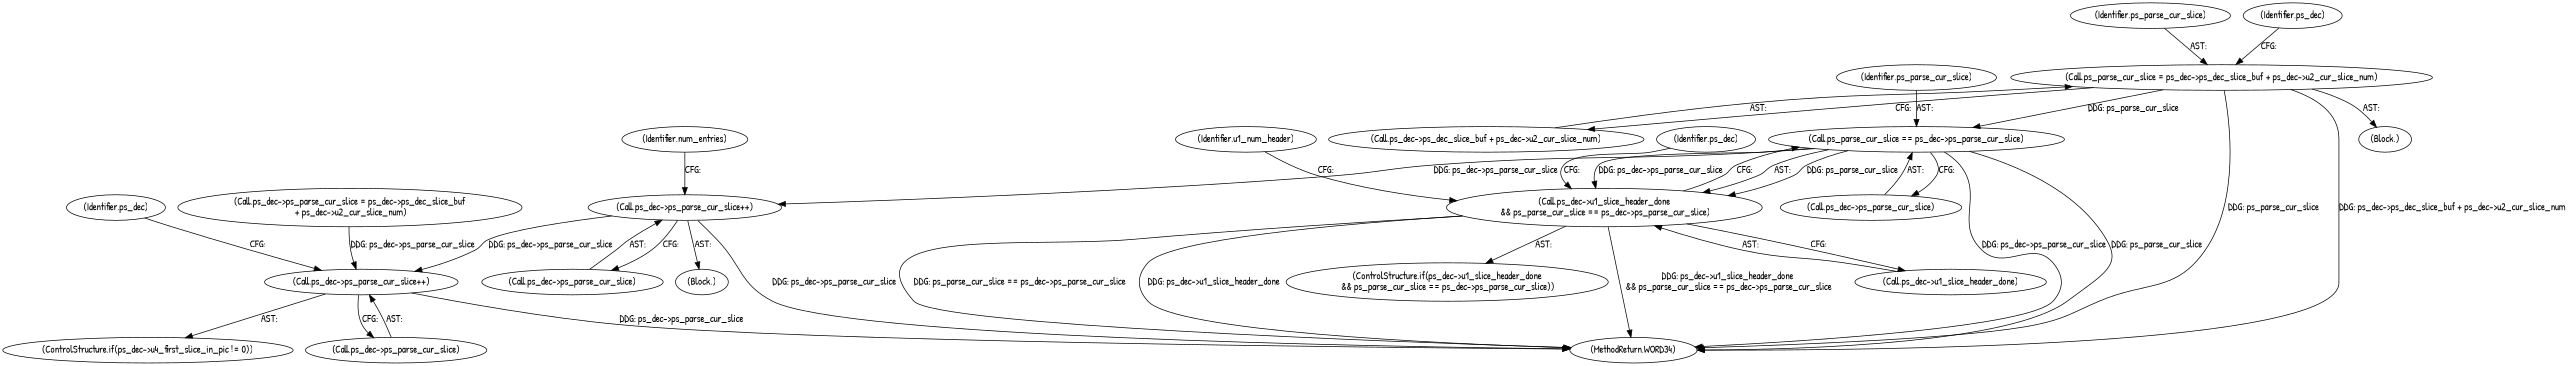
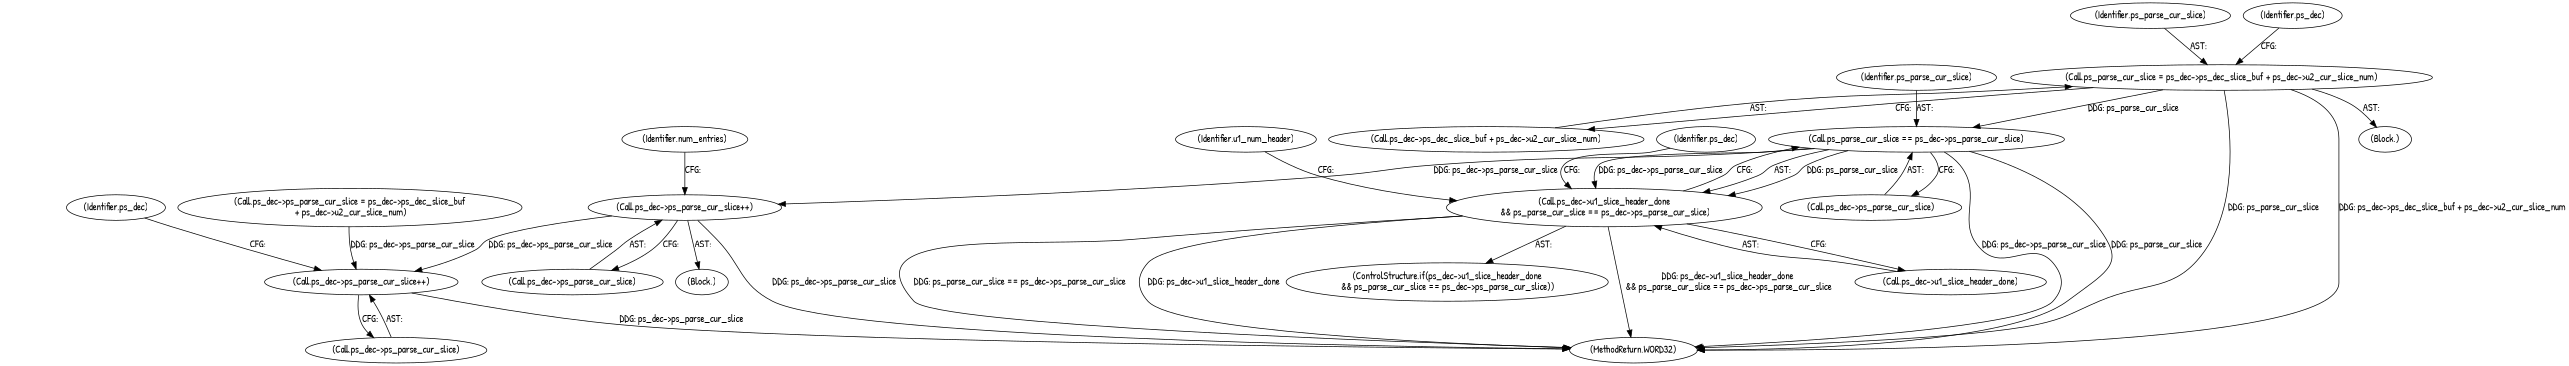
node "(ControlStructure,if(ps_dec->u4_first_slice_in_pic != 0))": removed
node "(MethodReturn,WORD34)": label "(MethodReturn,WORD34)" -> "(MethodReturn,WORD32)"
